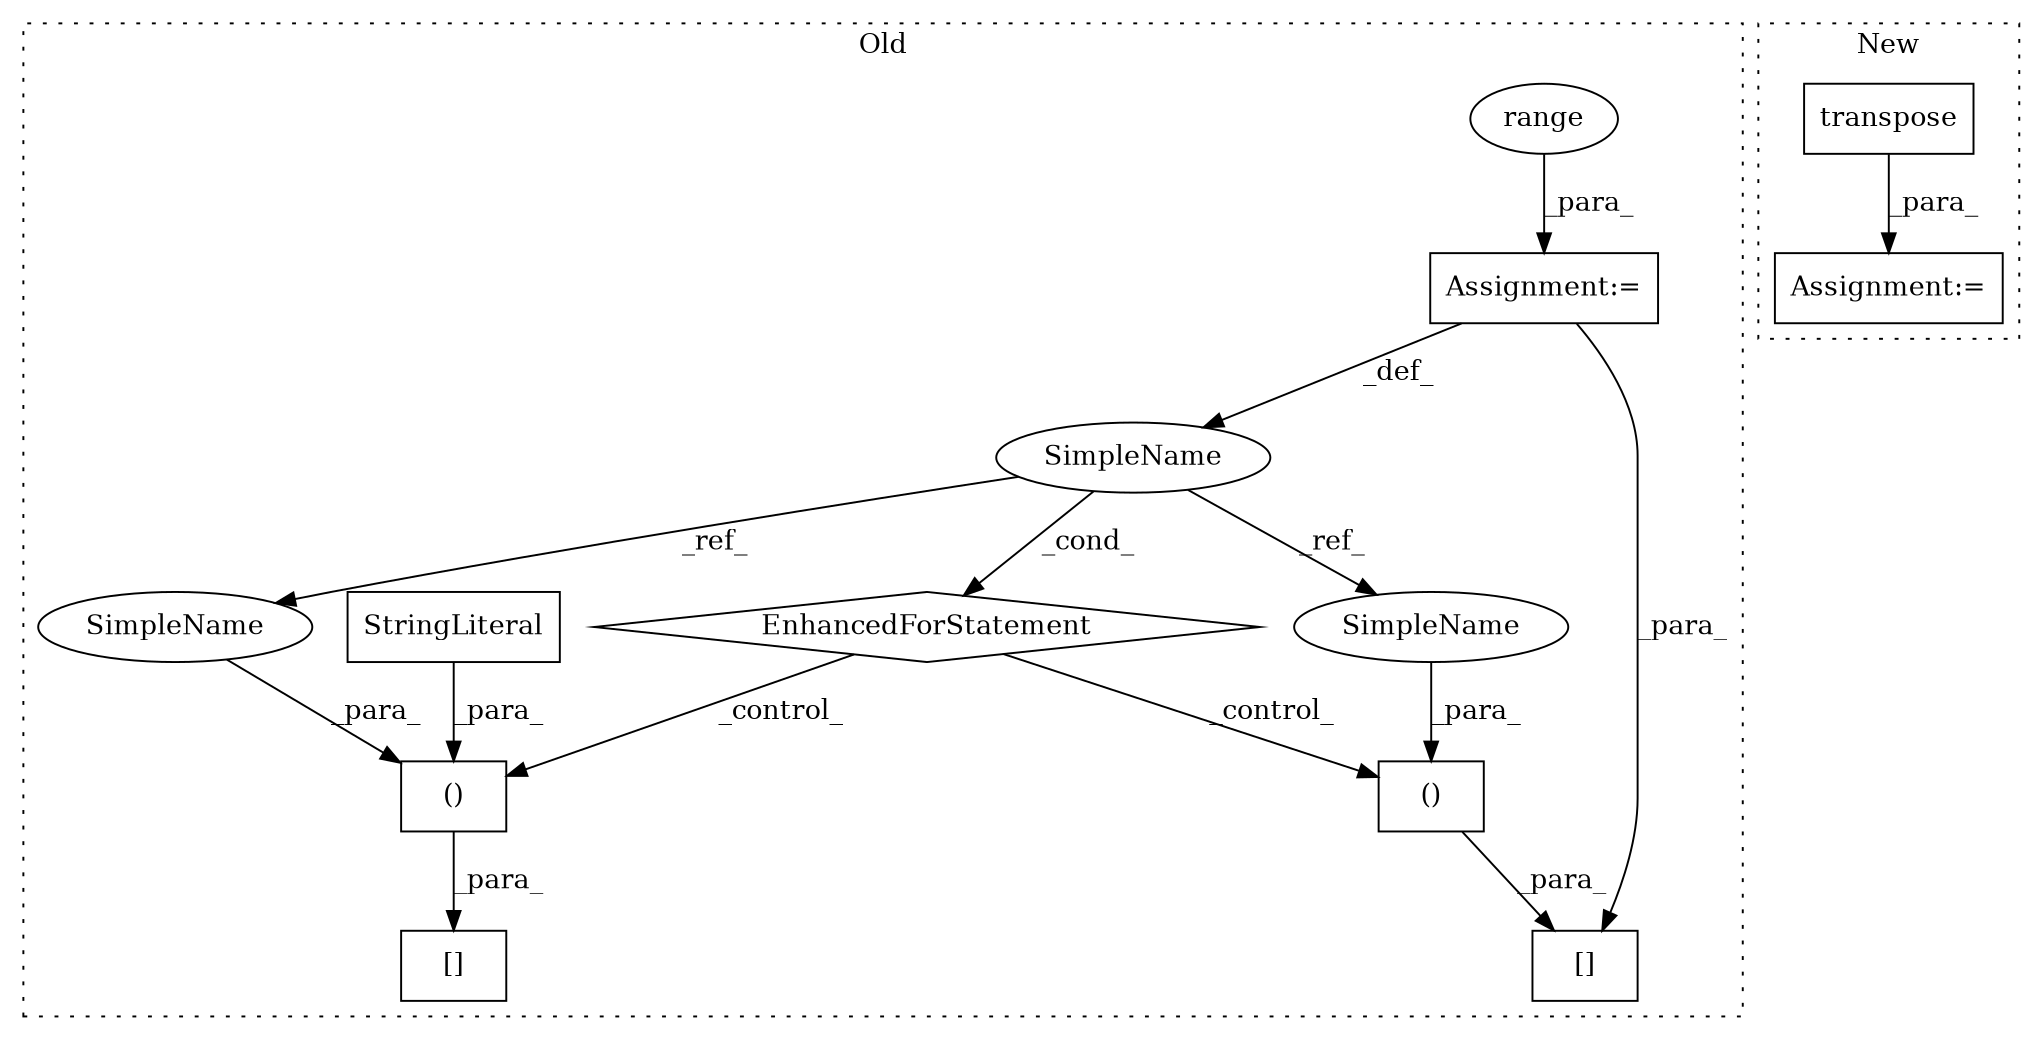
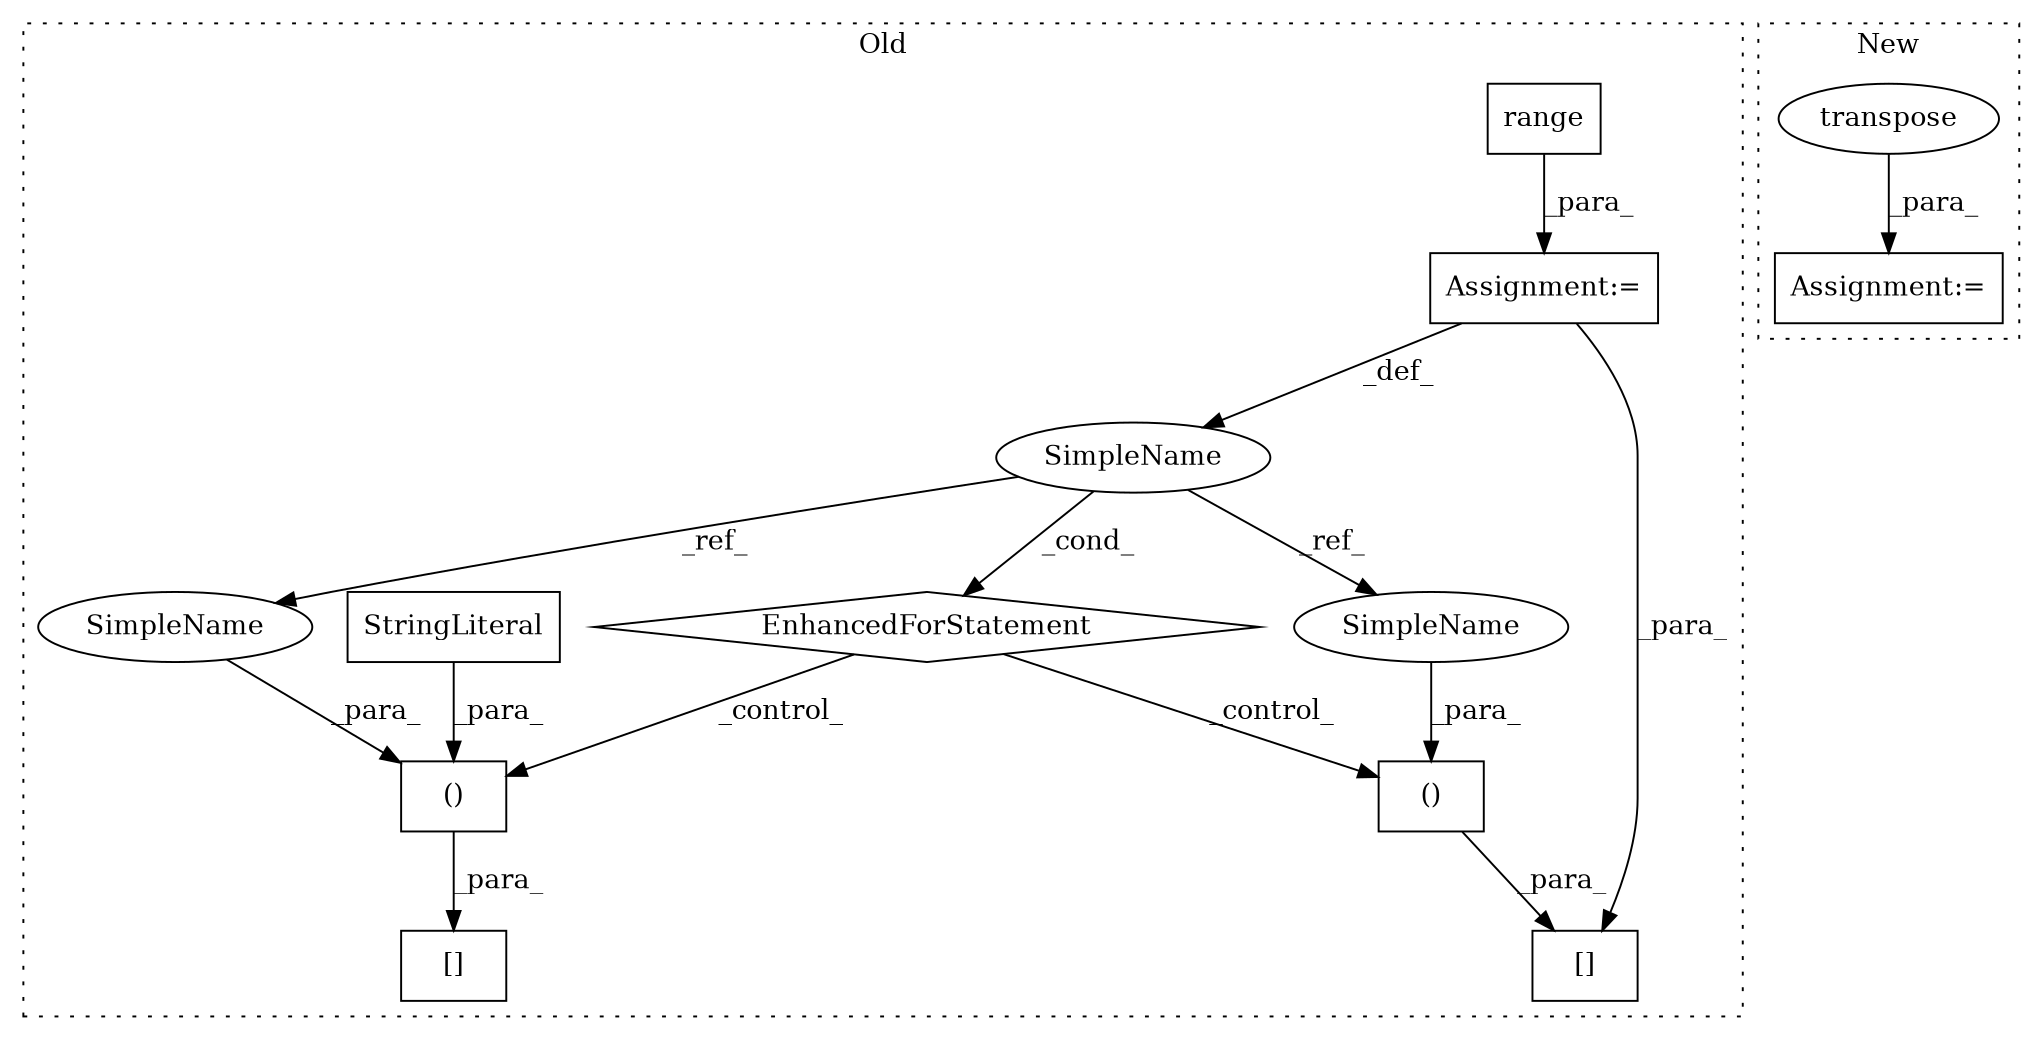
node "range": shape ellipse -> box
node "transpose": shape box -> ellipse
